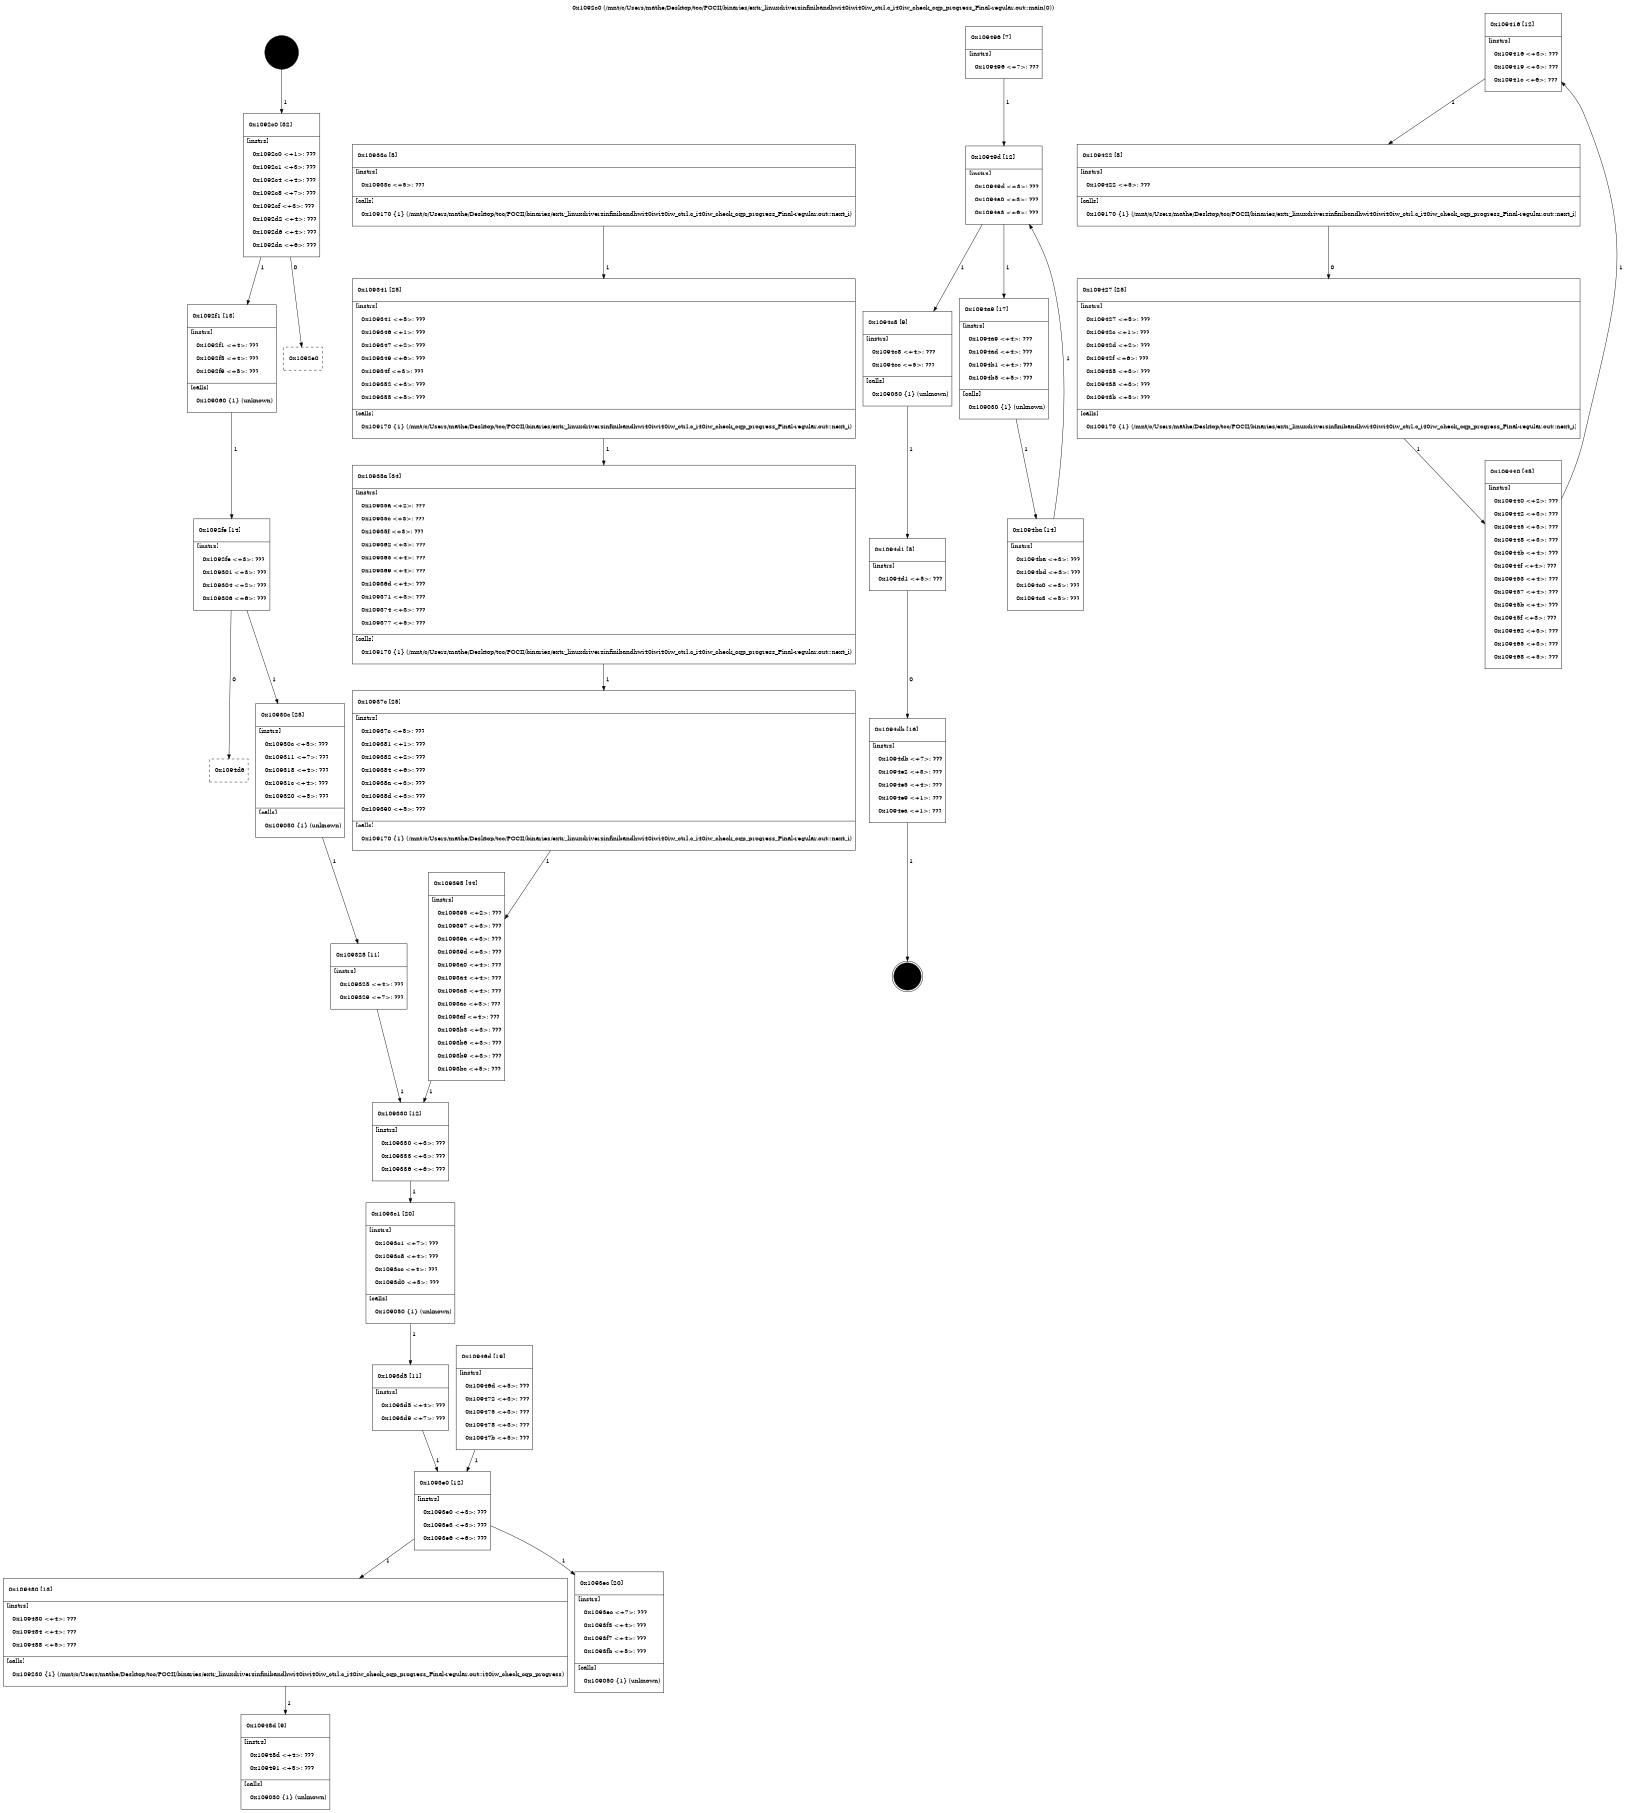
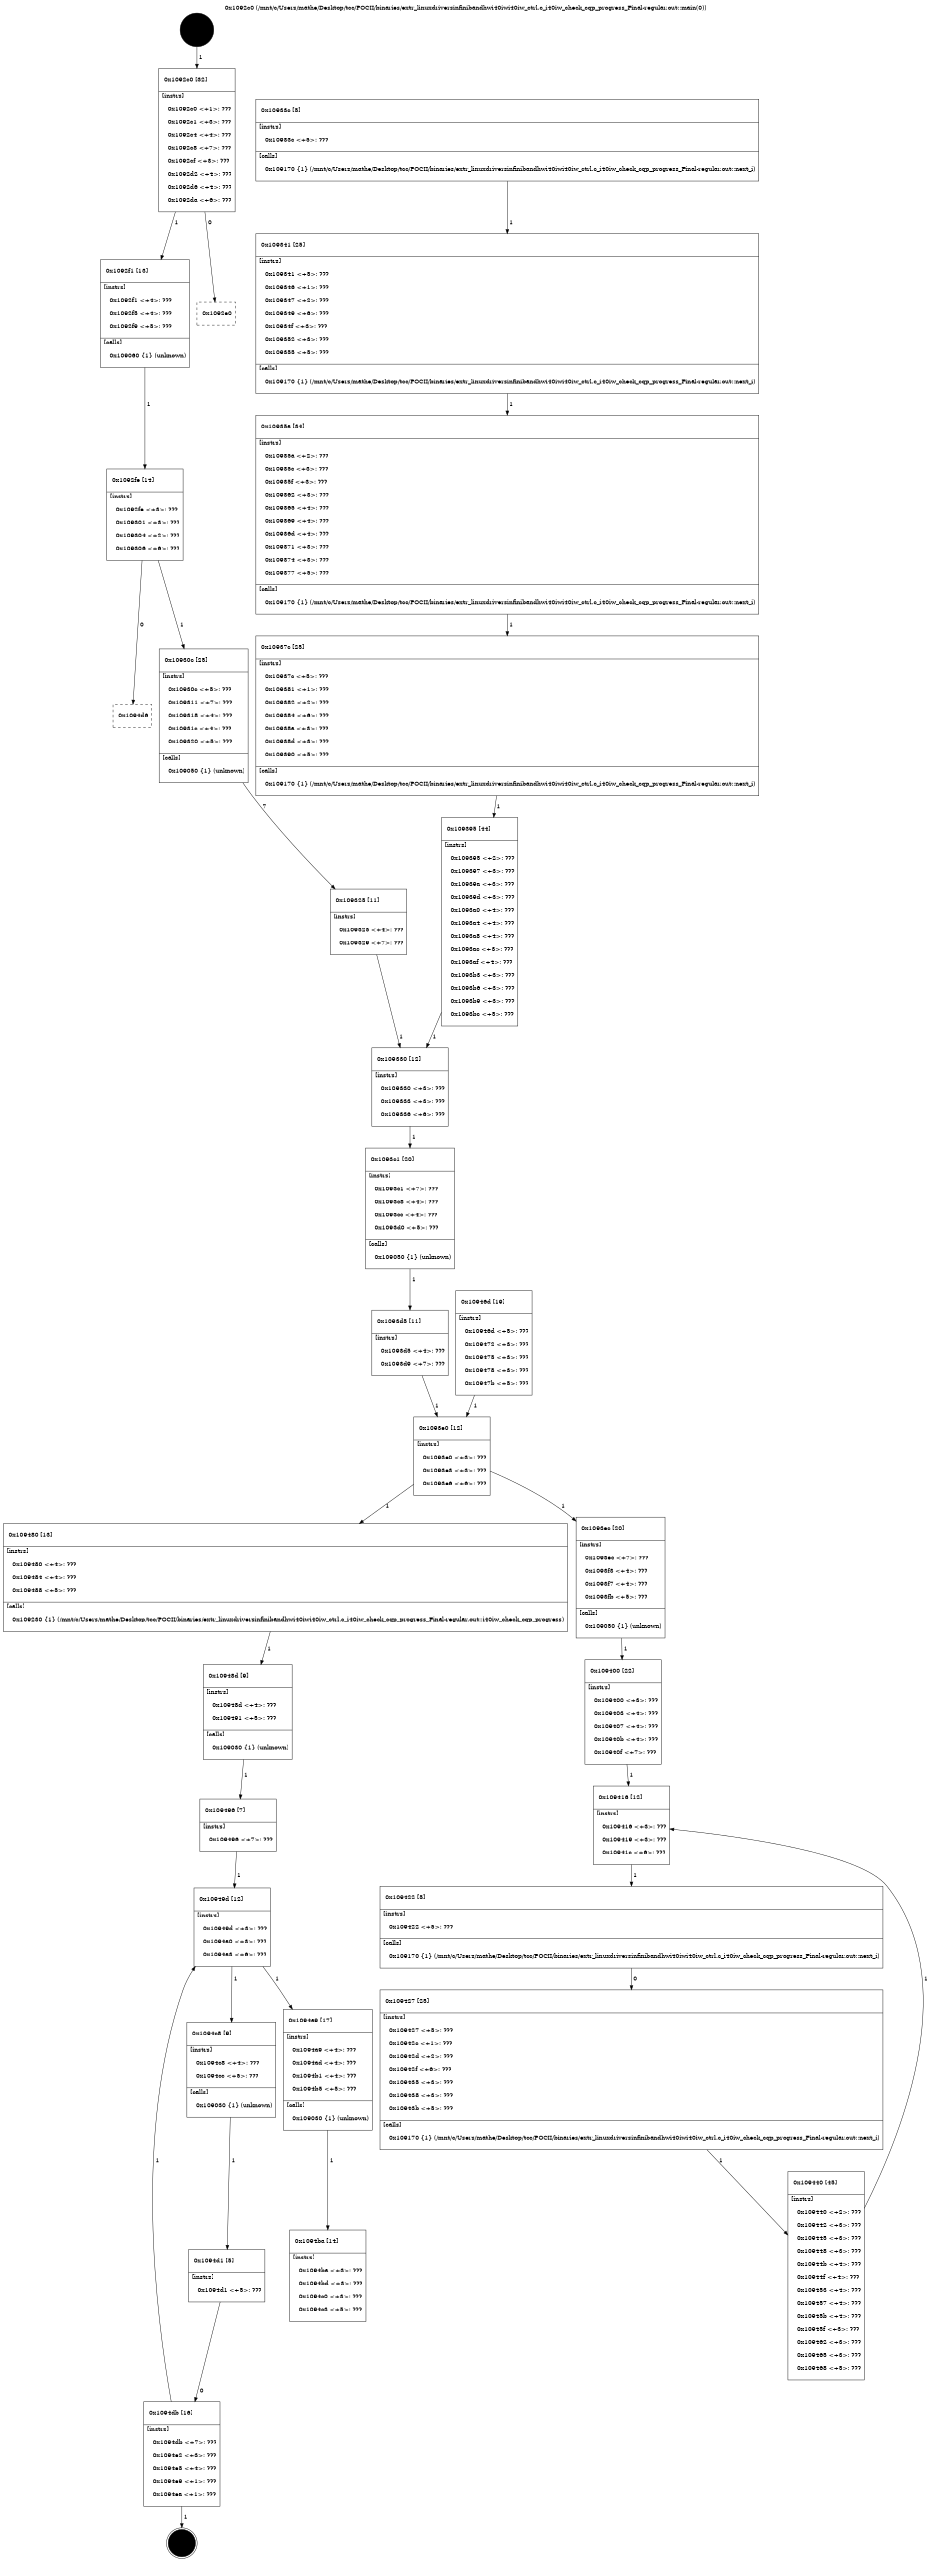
edge "0x1094ba [14]" -> "0x10949d [12]": now "0x1094db [16]" -> "0x10949d [12]"
edge "0x10930c [25]" -> "0x109325 [11]": label " 1" -> " 7"
node "0x109400 [22]": added
edge "0x10948d [9]" -> "0x109496 [7]": added, label "1"
